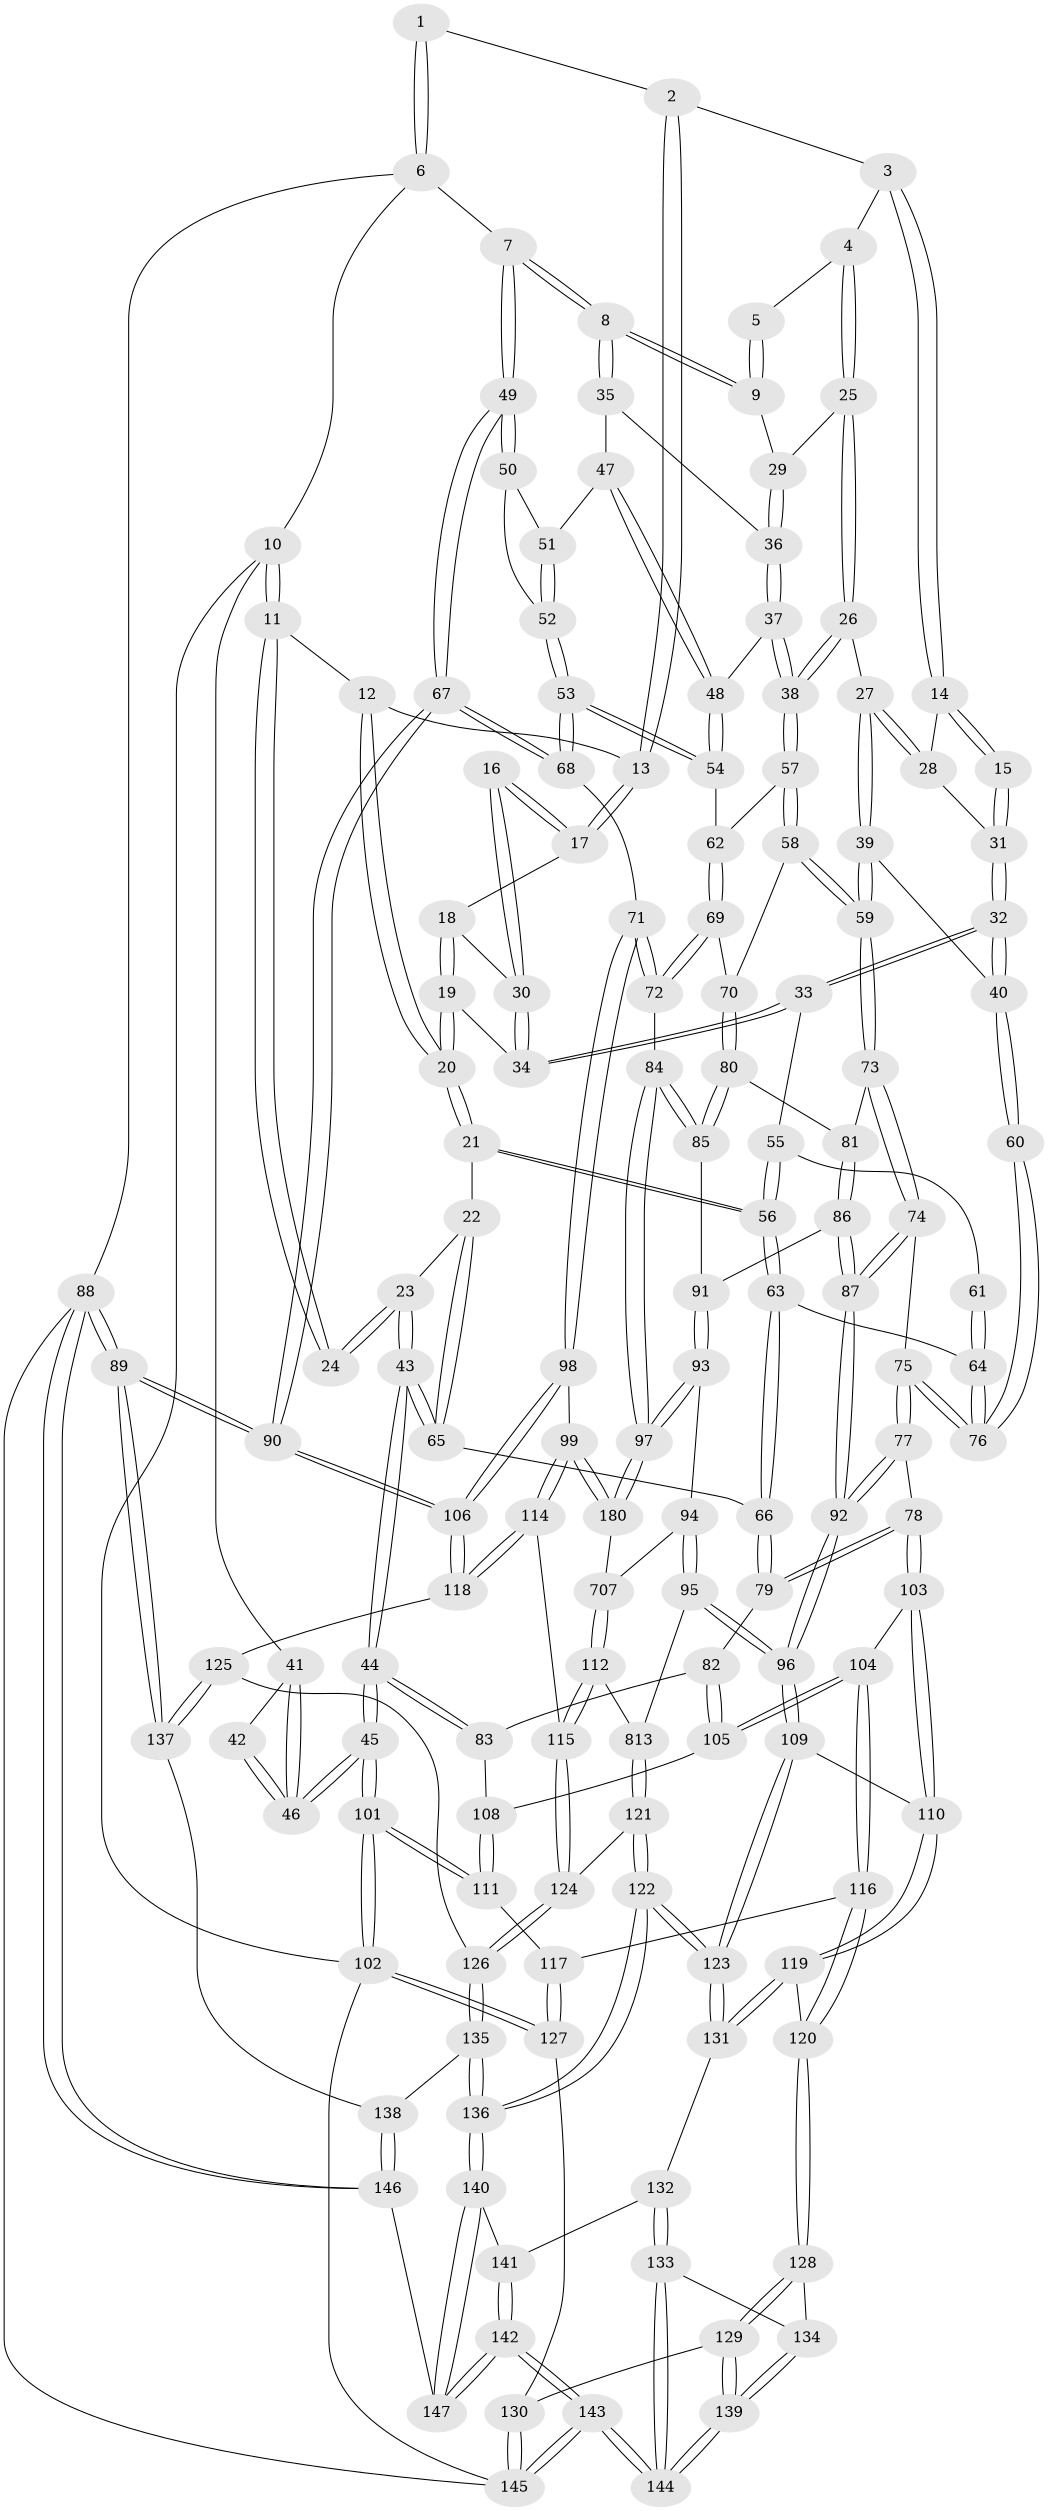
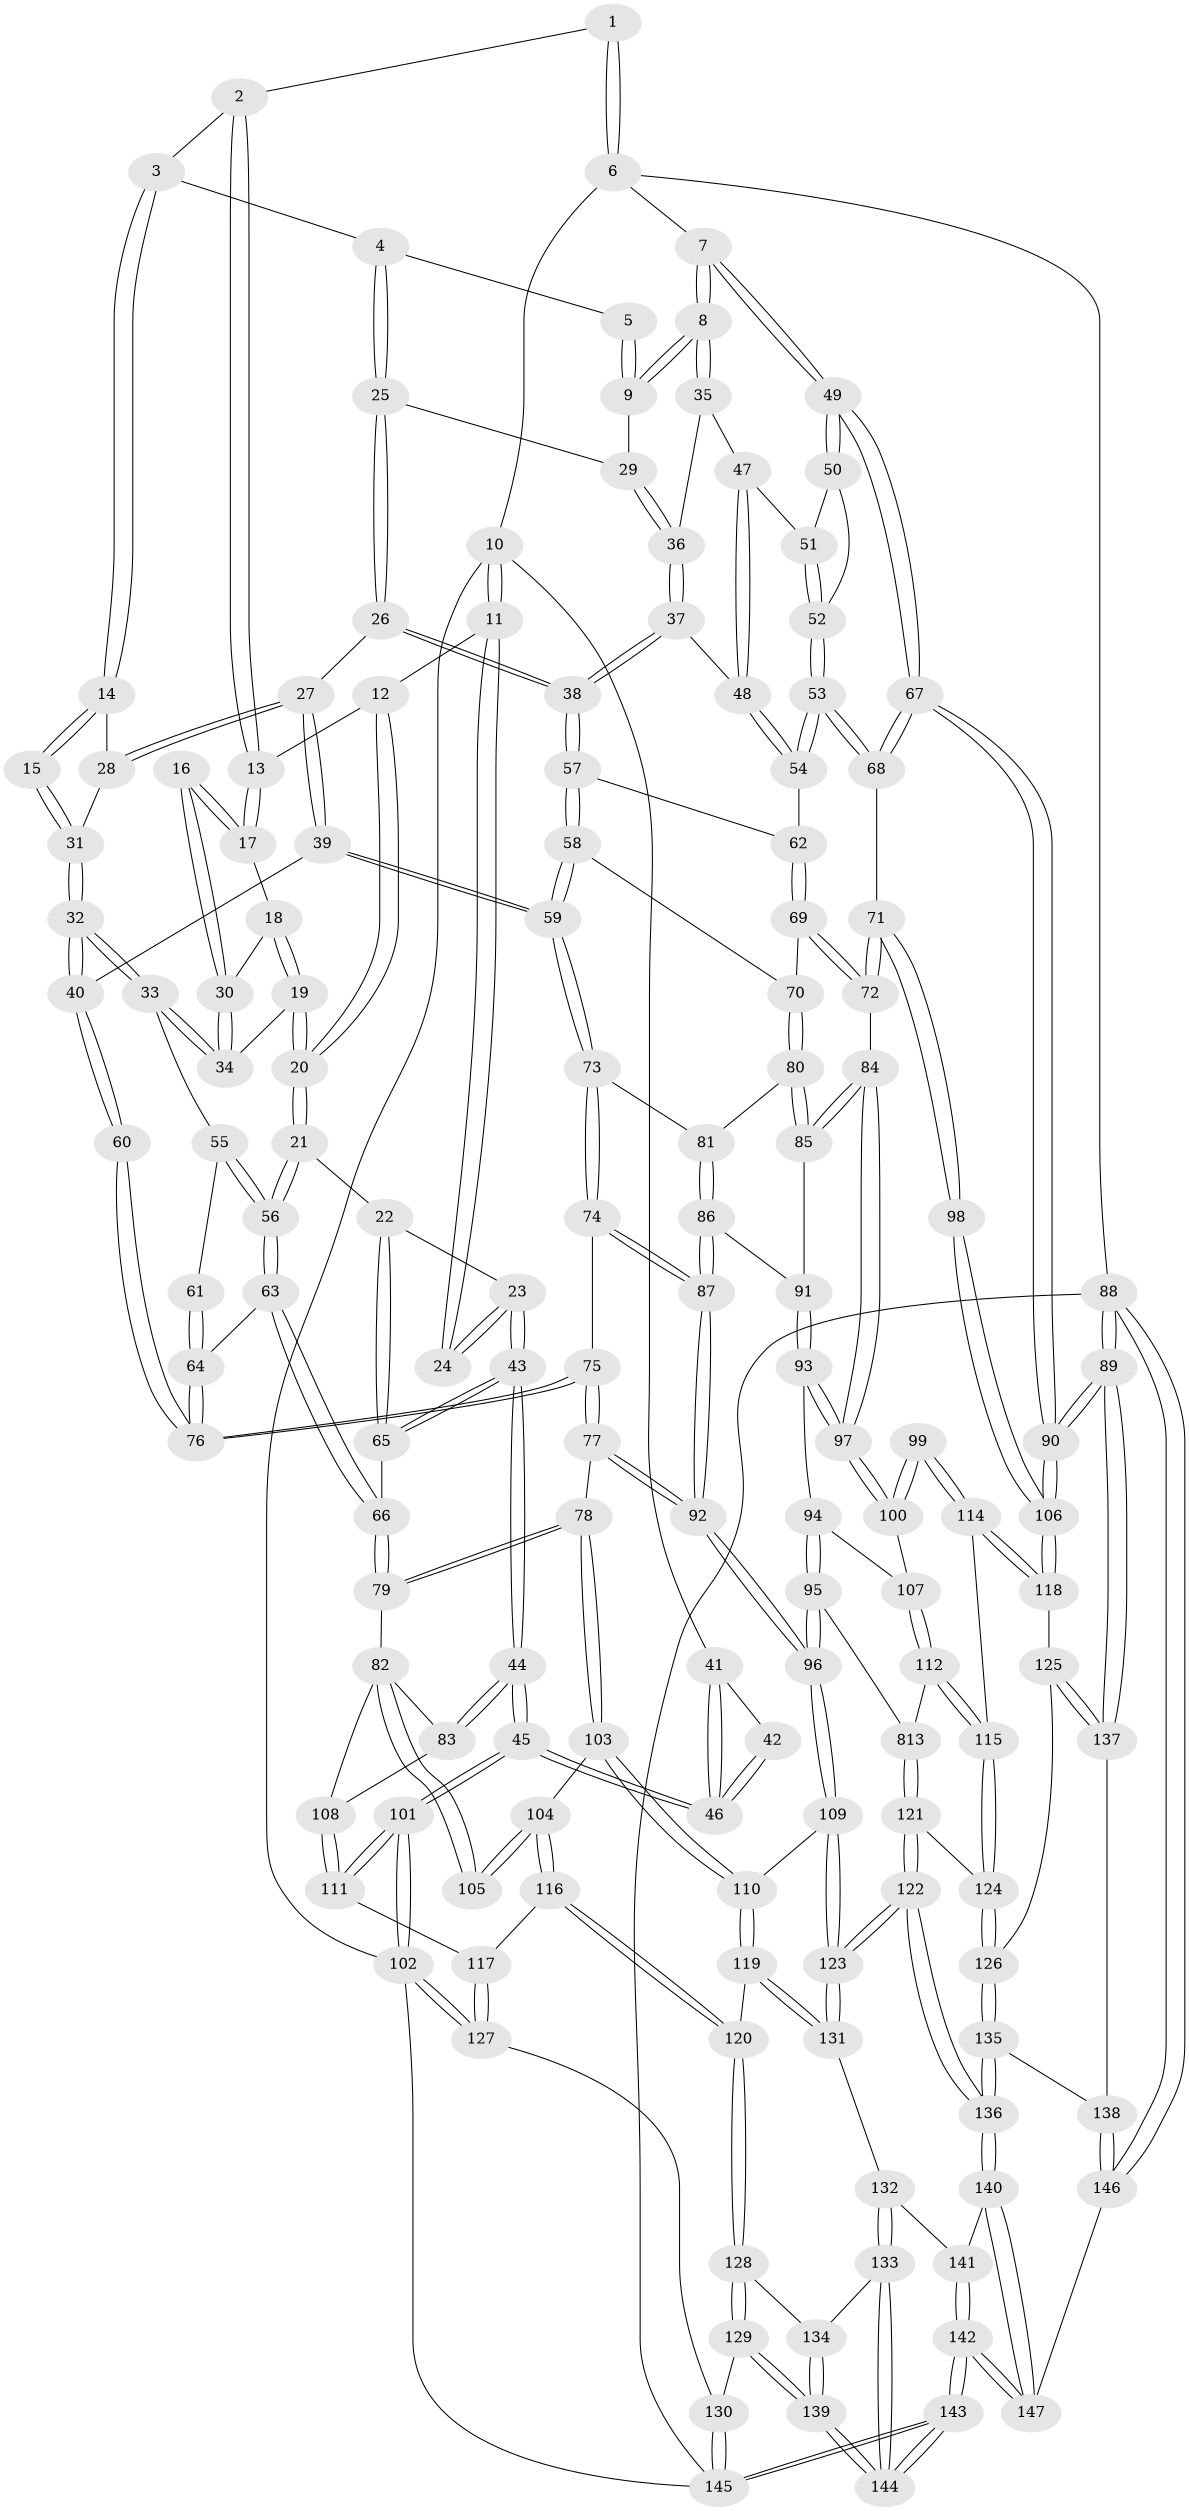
edge "98" -- "99": removed
node "180": label "180" -> "100"
node "707": label "707" -> "107"
edge "105" -- "108": now "82" -- "108"
